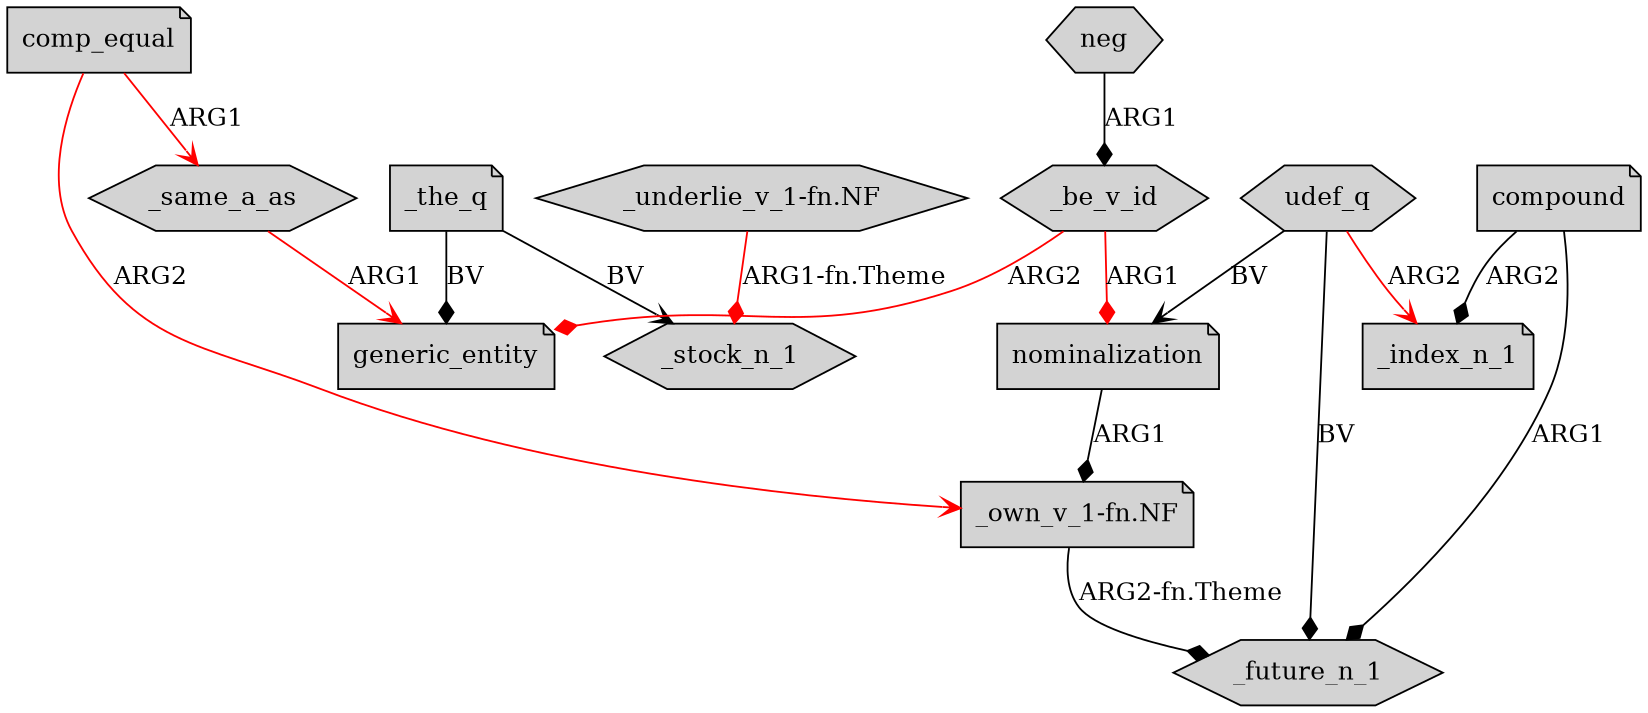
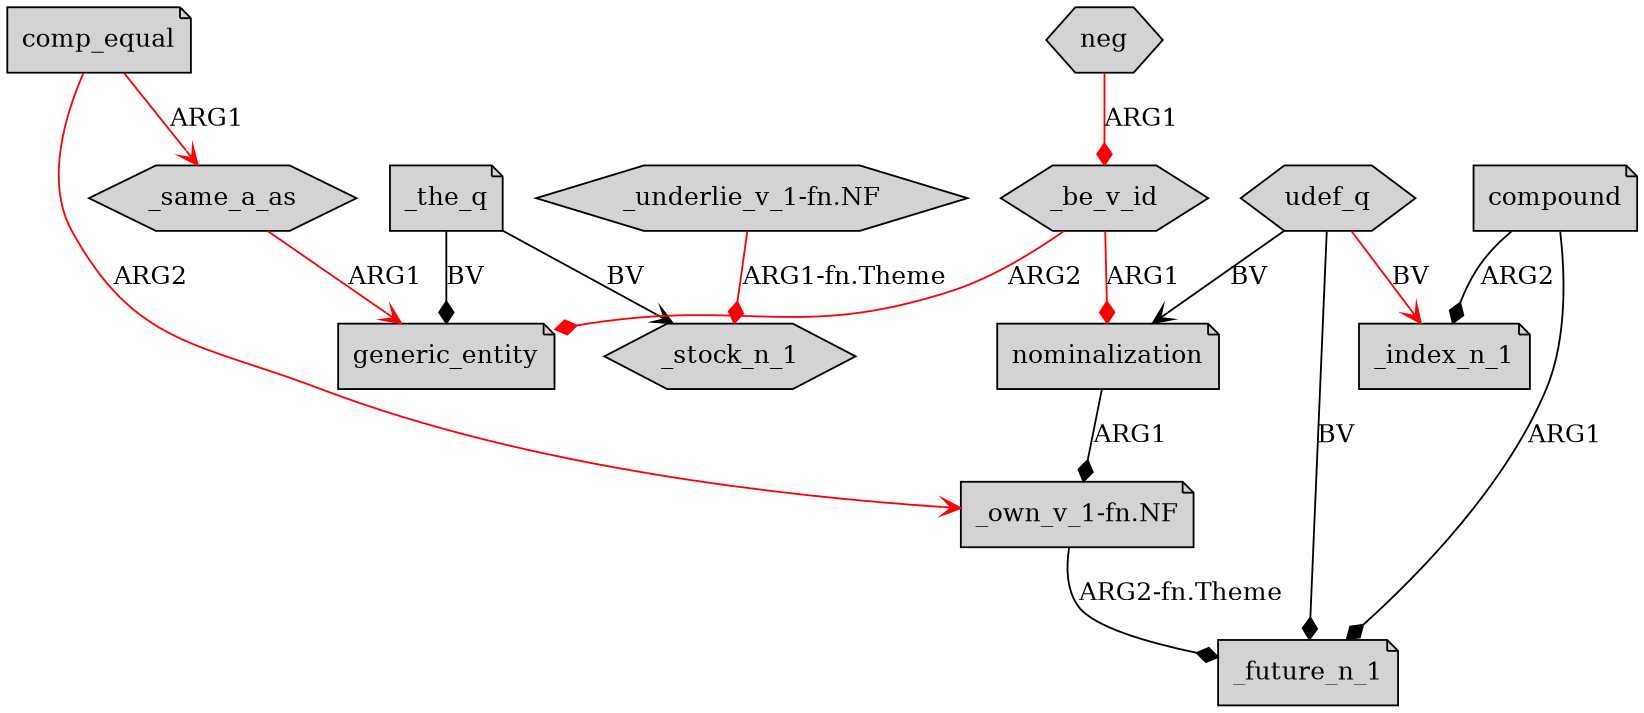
edge "neg" -> "_be_v_id": color black -> red
edge "udef_q" -> "_index_n_1": label "ARG2" -> "BV"
node "_future_n_1": shape hexagon -> note
